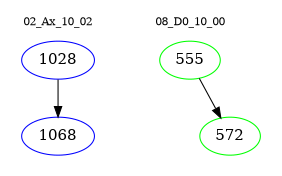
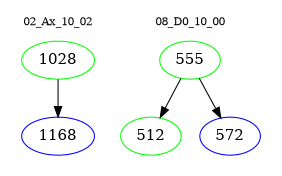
node "1028": color blue -> green
node "1068": label "1068" -> "1168"
node "512": added
node "572": color green -> blue
